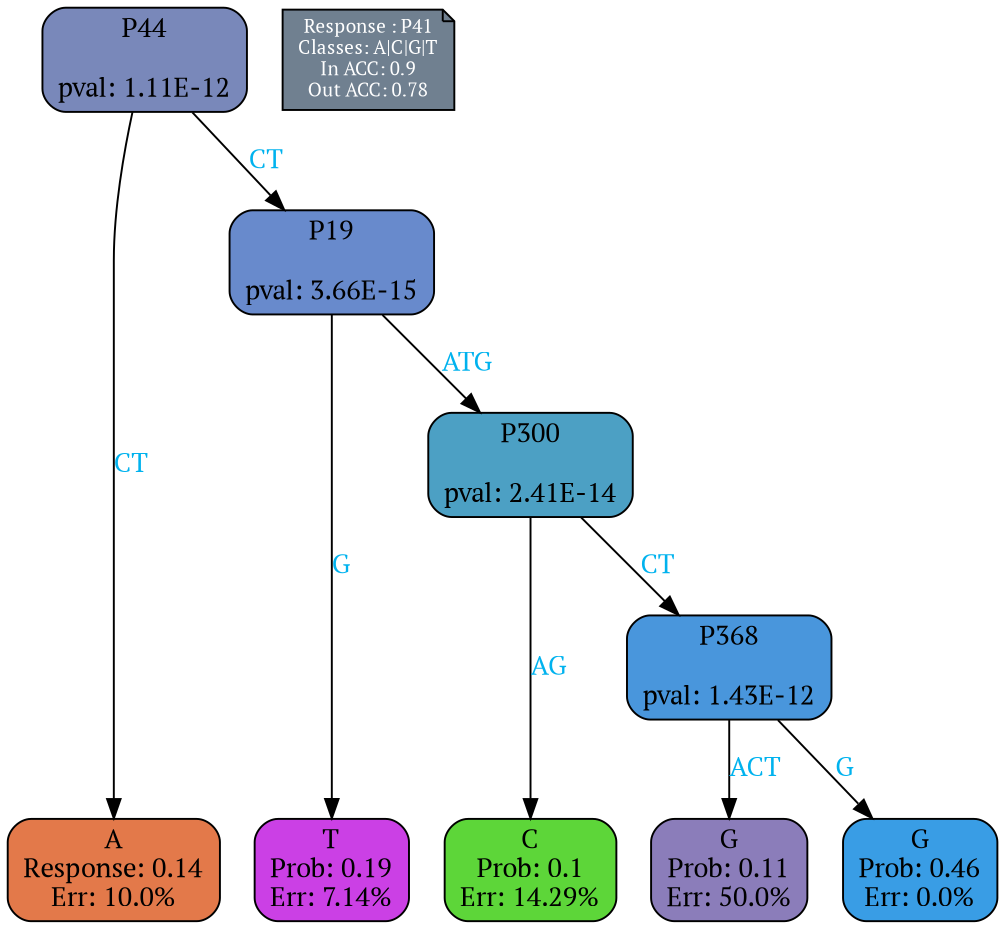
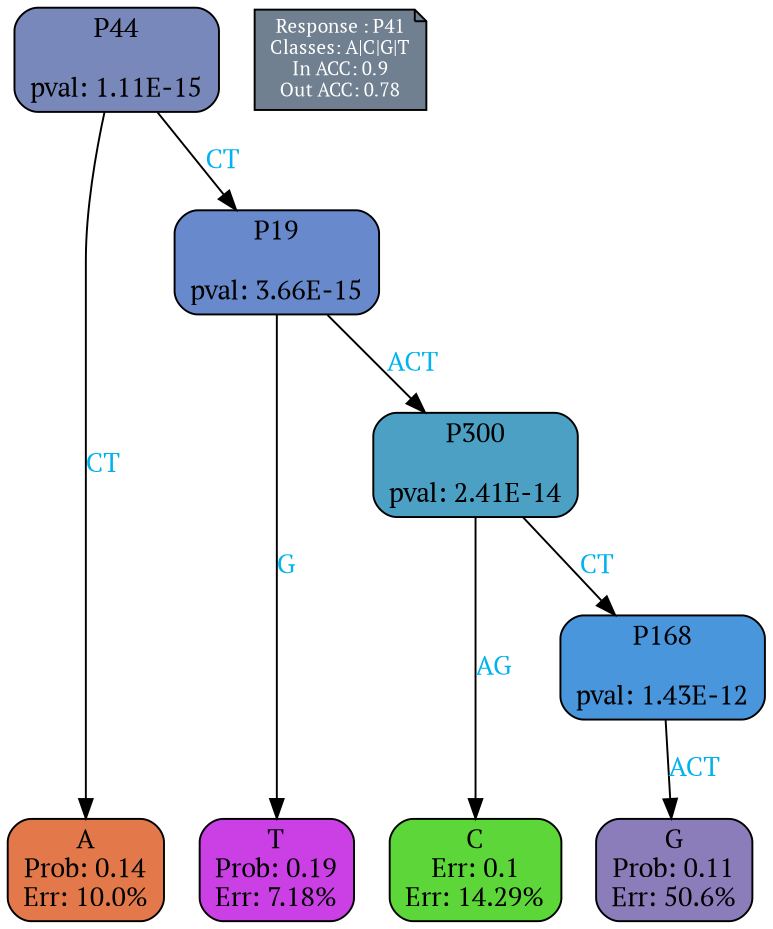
node "P44 pval: 1.11E-12": label "P44 pval: 1.11E-12" -> "P44 pval: 1.11E-15"
edge "P19 pval: 3.66E-15" -> "P300 pval: 2.41E-14": label "ATG" -> "ACT"
node "P368 pval: 1.43E-12": label "P368 pval: 1.43E-12" -> "P168 pval: 1.43E-12"
node "A Response: 0.14 Err: 10.0%": label "A Response: 0.14 Err: 10.0%" -> "A Prob: 0.14 Err: 10.0%"
node "T Prob: 0.19 Err: 7.14%": label "T Prob: 0.19 Err: 7.14%" -> "T Prob: 0.19 Err: 7.18%"
node "C Prob: 0.1 Err: 14.29%": label "C Prob: 0.1 Err: 14.29%" -> "C Err: 0.1 Err: 14.29%"
node "G Prob: 0.11 Err: 50.0%": label "G Prob: 0.11 Err: 50.0%" -> "G Prob: 0.11 Err: 50.6%"
node "G Prob: 0.46 Err: 0.0%": removed
